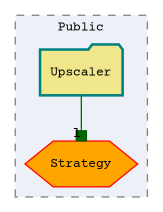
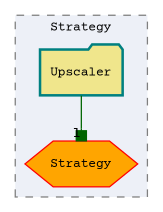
cluster "Public": label "Public" -> "Strategy"
